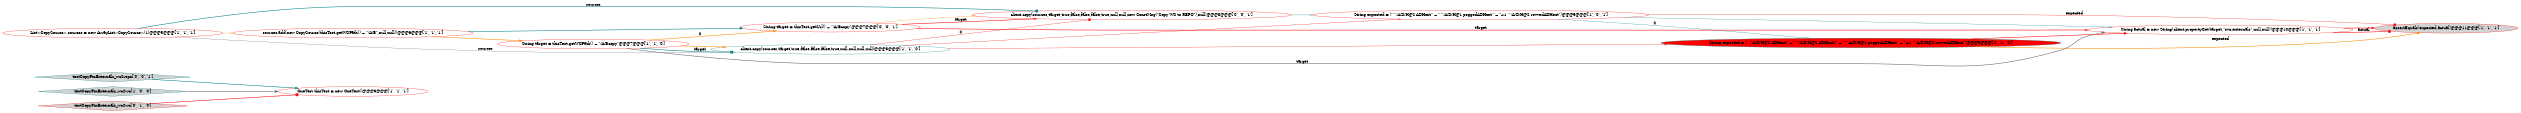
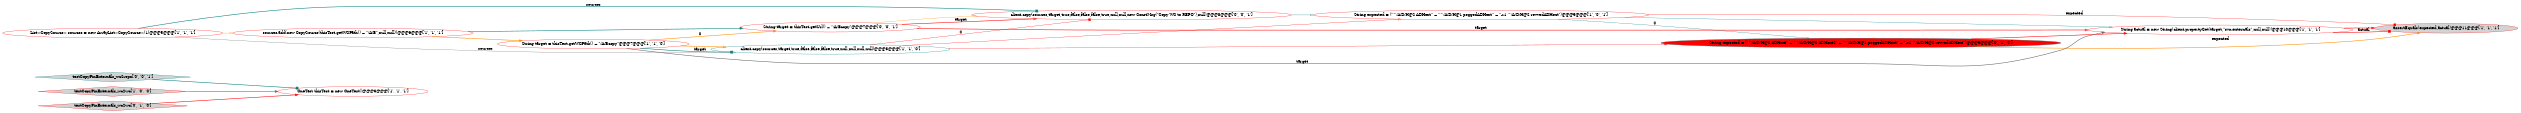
edge "testCopyPinExternals_wc2repo['0', '0', '1']" -> "OneTest thisTest = new OneTest()@@@3@@@['1', '1', '1']": arrowhead normal -> box
node "testCopyPinExternals_wc2wc['1', '0', '0']": color teal -> red
edge "testCopyPinExternals_wc2wc['0', '1', '0']" -> "OneTest thisTest = new OneTest()@@@3@@@['1', '1', '1']": arrowhead box -> normal
